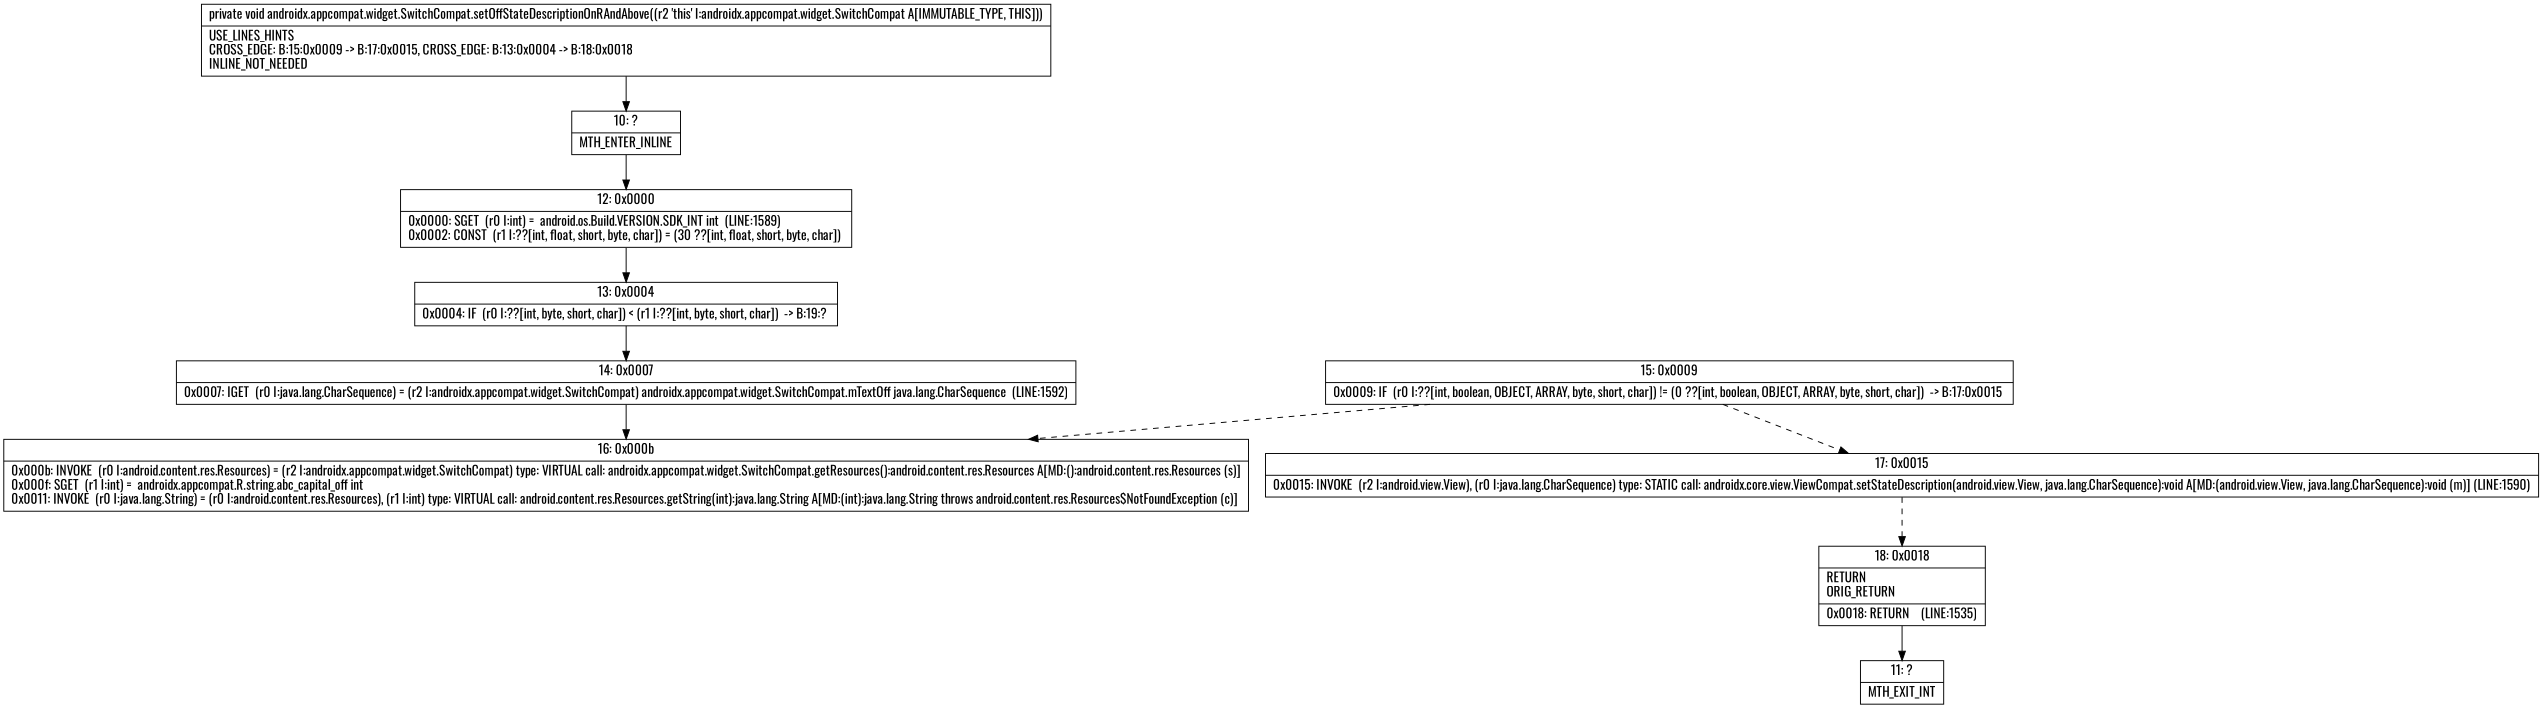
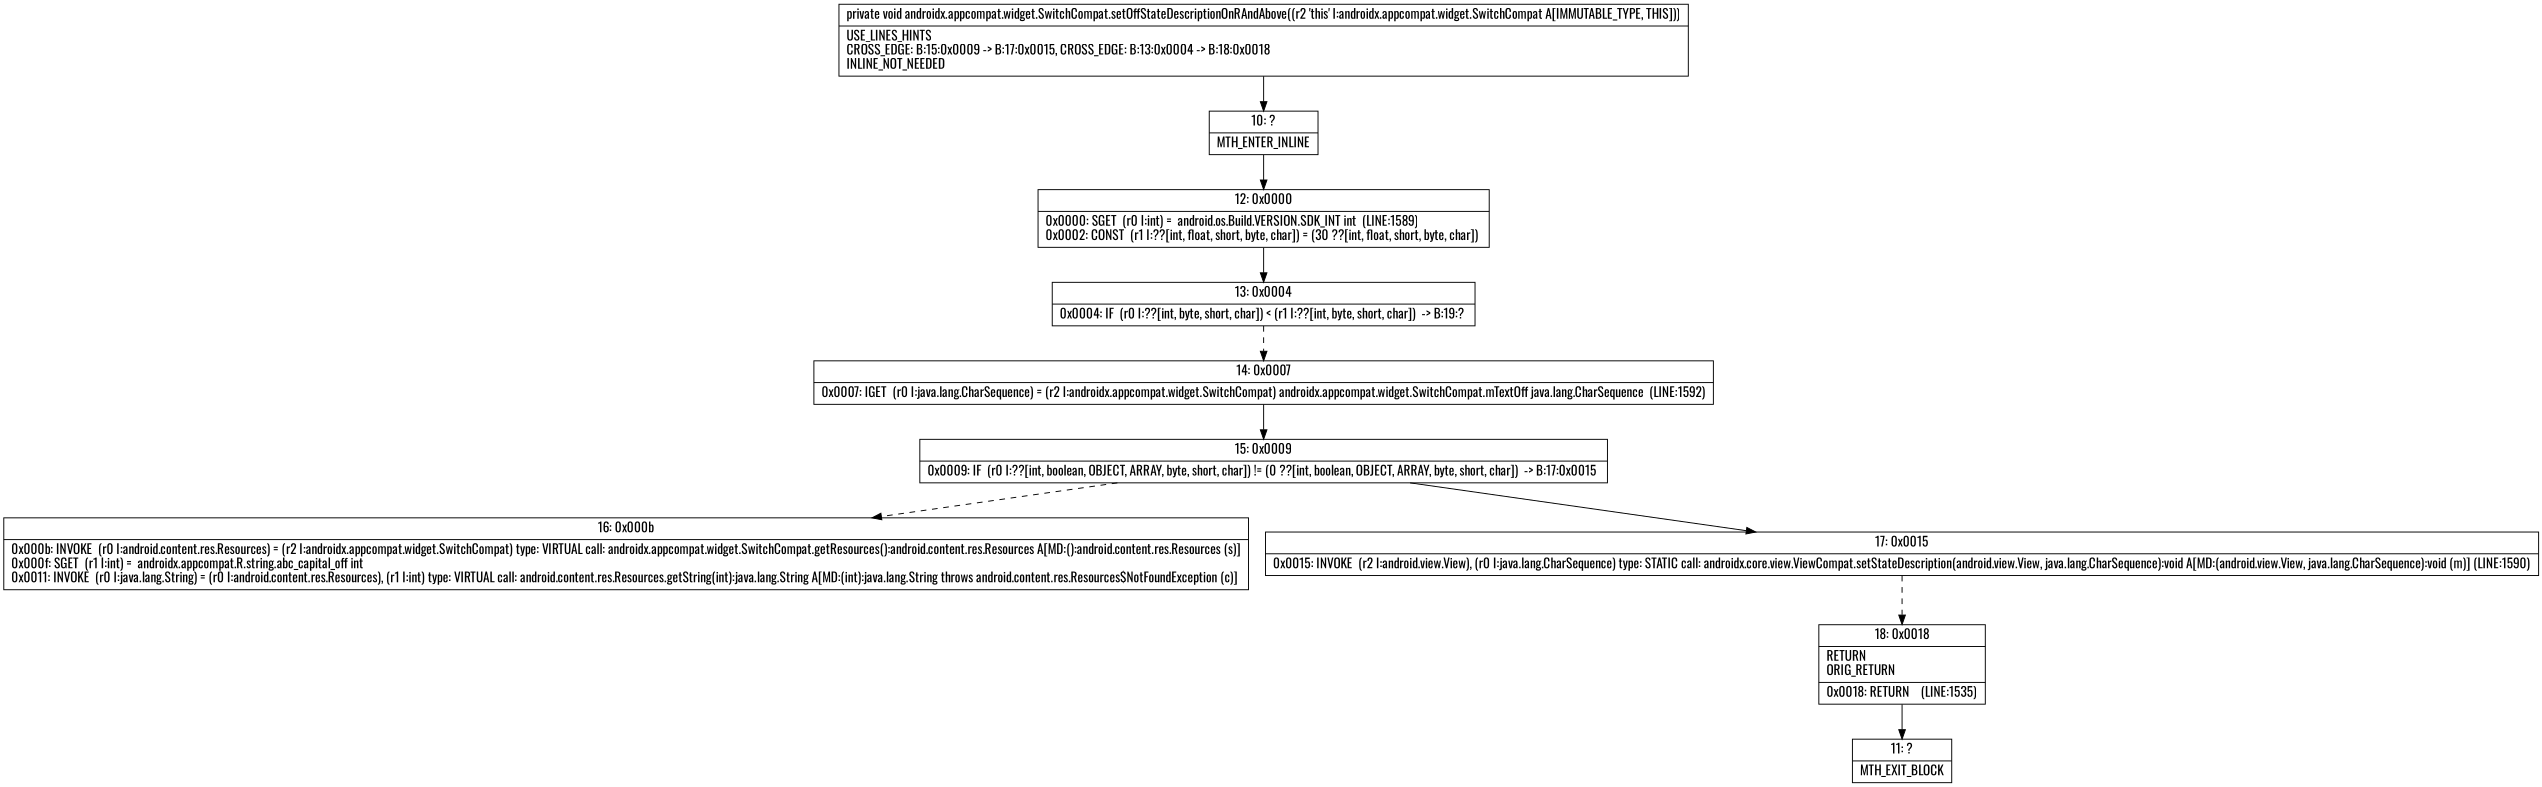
edge "13: 0x0004" -> "14: 0x0007": style solid -> dashed
edge "14: 0x0007" -> "16: 0x000b": now "14: 0x0007" -> "15: 0x0009"
edge "15: 0x0009" -> "17: 0x0015": style dashed -> solid
node "11: ?": text "MTH_EXIT_INT" -> "MTH_EXIT_BLOCK"
